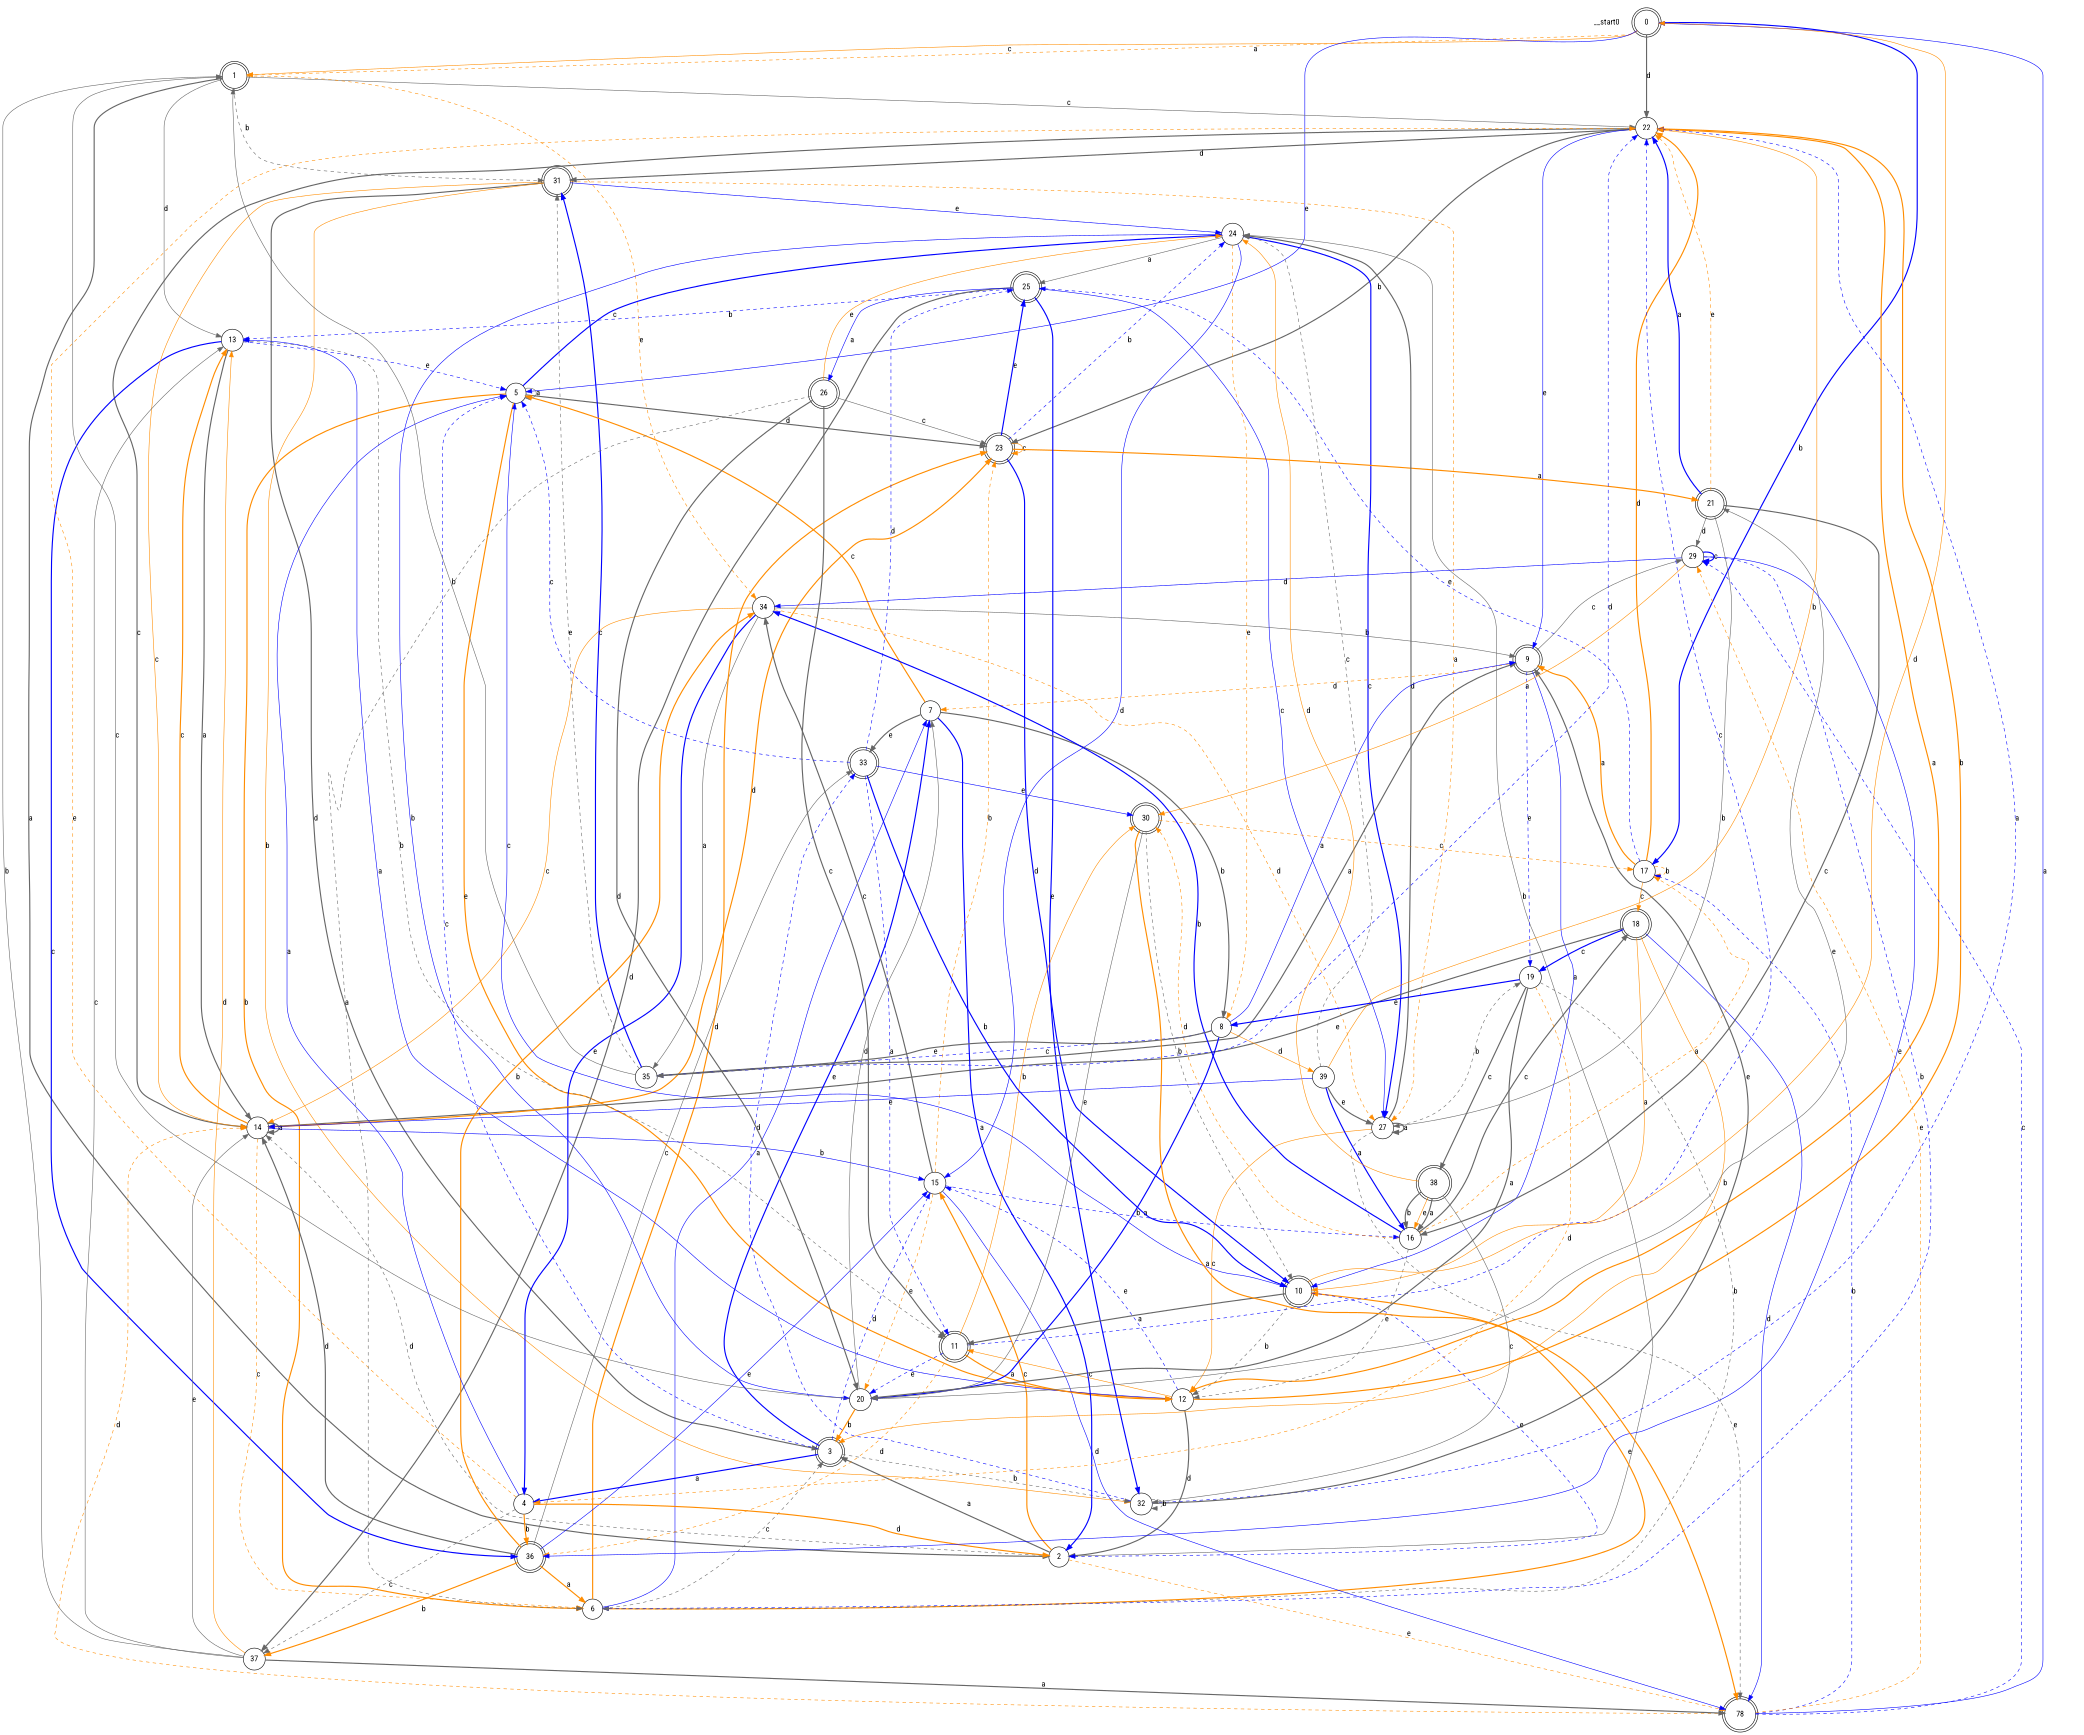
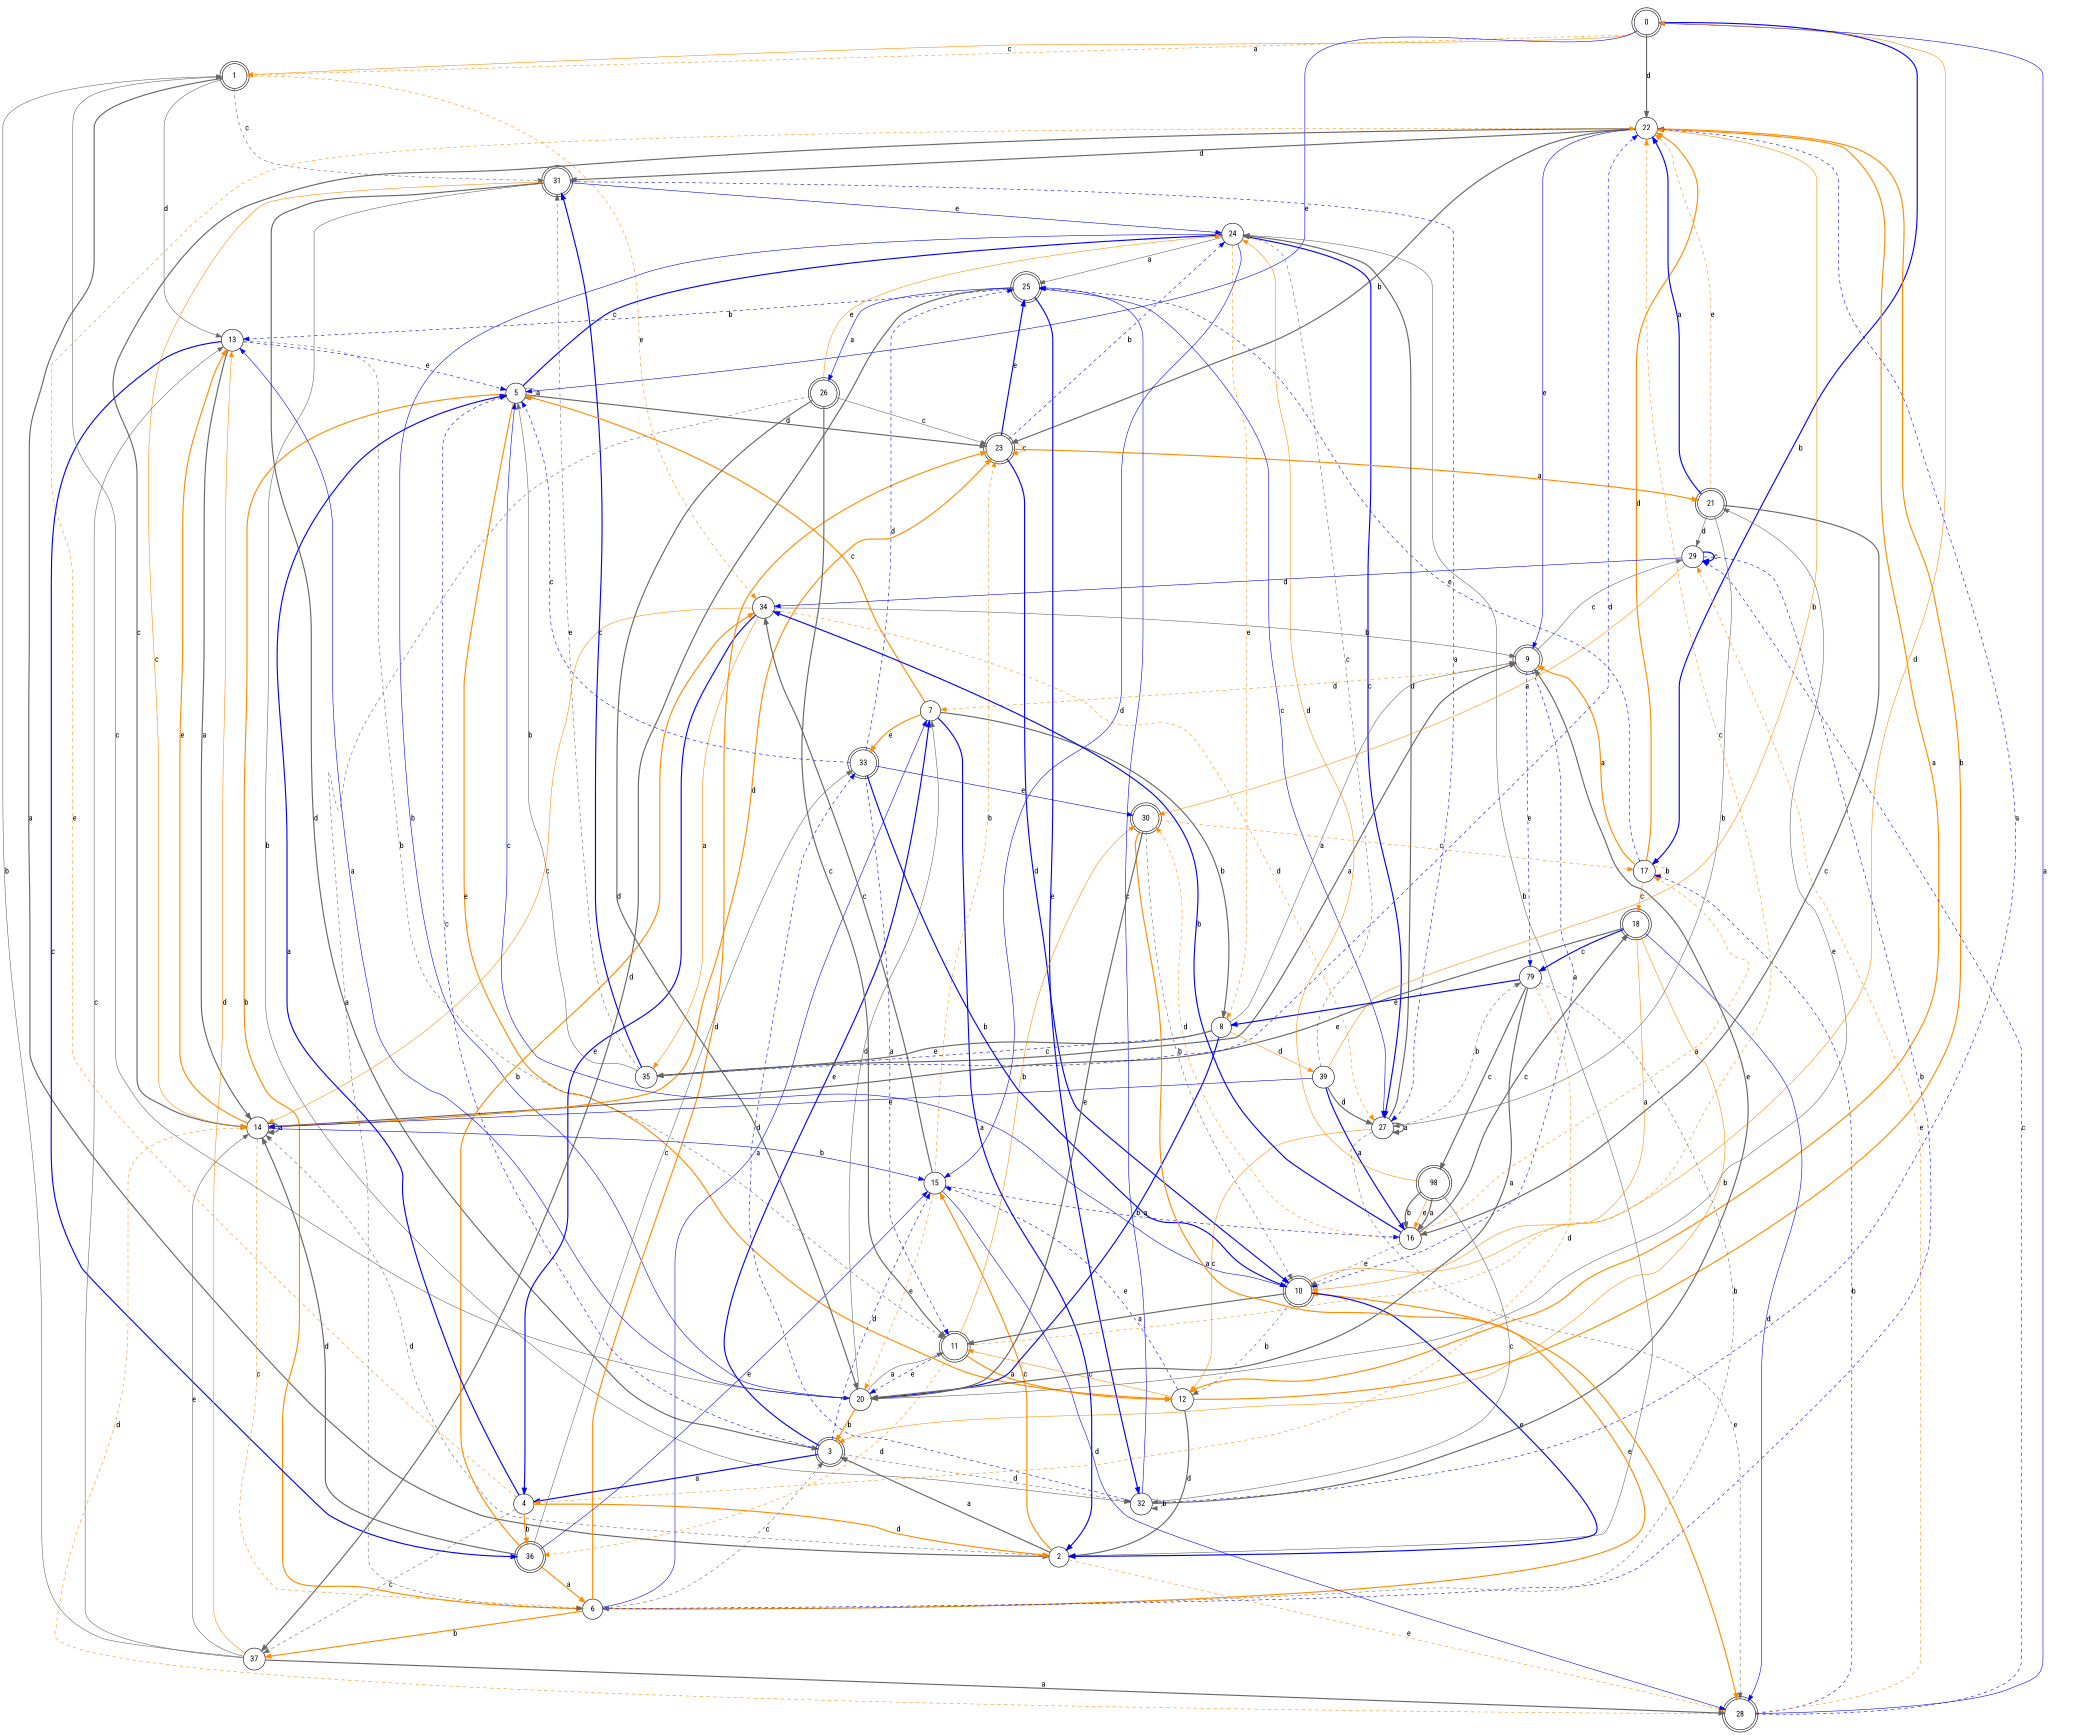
node "__start0": removed
edge "1" -> "22": removed, label "c"
edge "1" -> "31": label "b" -> "c"
edge "31" -> "27": color darkorange -> blue
edge "35" -> "1": now "35" -> "5"
edge "7" -> "33": color gray40 -> darkorange
edge "14" -> "13": label "c" -> "e"
edge "8" -> "9": color blue -> gray40
edge "34" -> "35": color gray40 -> darkorange
edge "32" -> "25": added, label "c"
edge "4" -> "5": style solid -> bold
node "19": label "19" -> "79"
edge "31" -> "32": color darkorange -> gray40
edge "11" -> "22": color blue -> darkorange
edge "9" -> "10": style solid -> dashed
edge "12" -> "13": now "20" -> "13"
edge "39" -> "27": label "e" -> "d"
edge "30" -> "20": style solid -> bold
node "38": label "38" -> "98"
edge "20" -> "11": added, label "a"
edge "16" -> "12": now "16" -> "10"
edge "29" -> "36": removed, label "e"
edge "3" -> "32": label "b" -> "d"
edge "10" -> "2": style dashed -> bold
edge "36" -> "37": now "6" -> "37"
node "78": label "78" -> "28"
